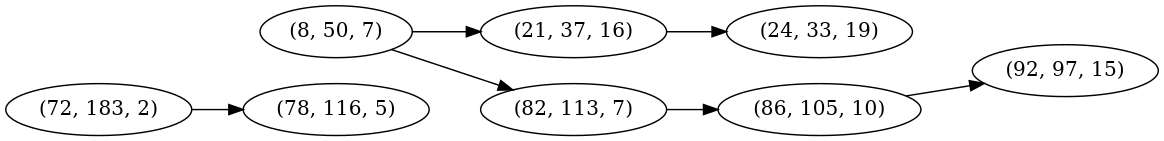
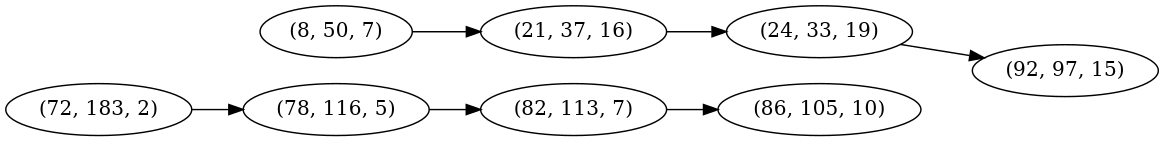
edge "(8, 50, 7)" -> "(82, 113, 7)": now "(78, 116, 5)" -> "(82, 113, 7)"
edge "(86, 105, 10)" -> "(92, 97, 15)": now "(24, 33, 19)" -> "(92, 97, 15)"
